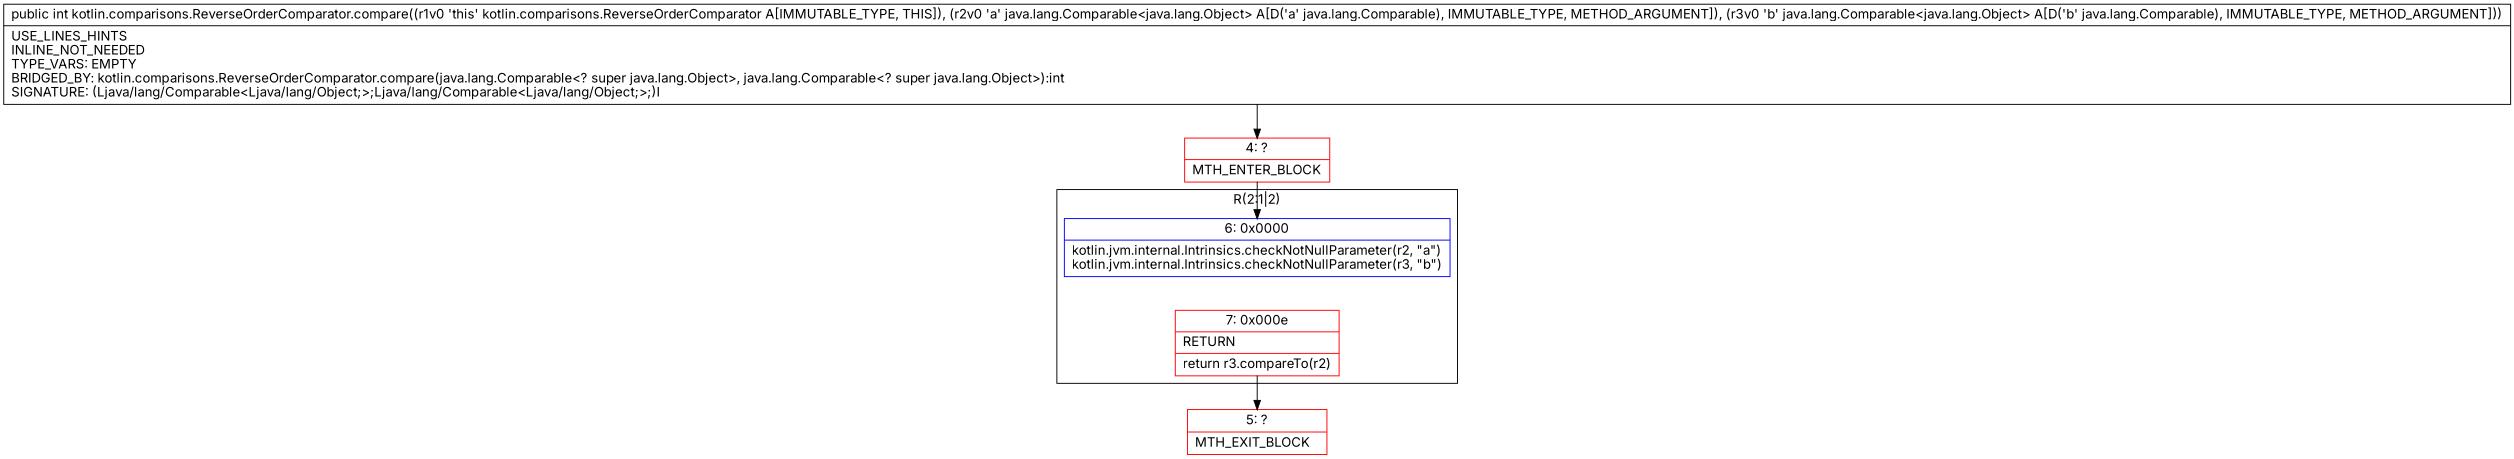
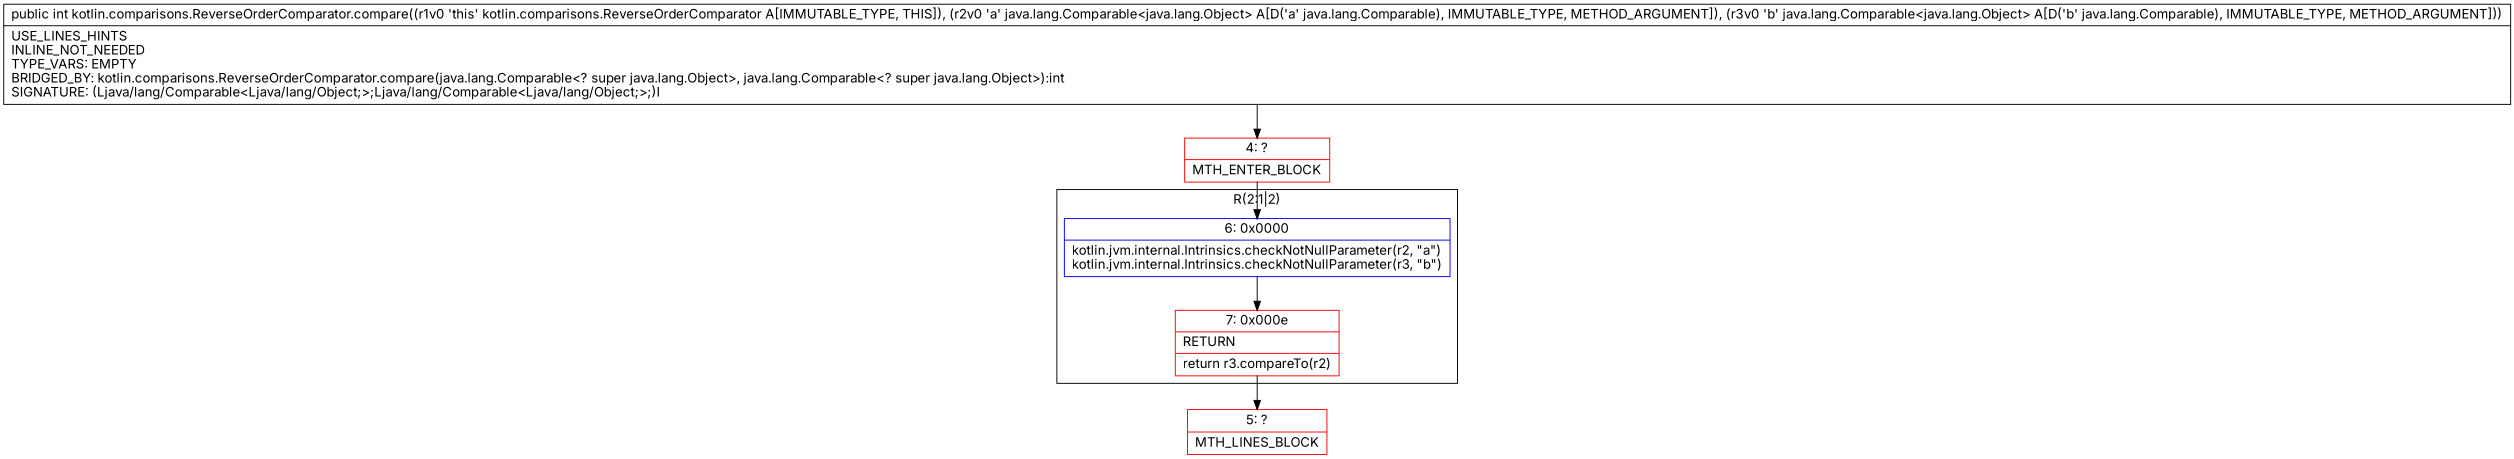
edge "6: 0x0000" -> "7: 0x000e": added
node "5: ?": text "MTH_EXIT_BLOCK" -> "MTH_LINES_BLOCK"
